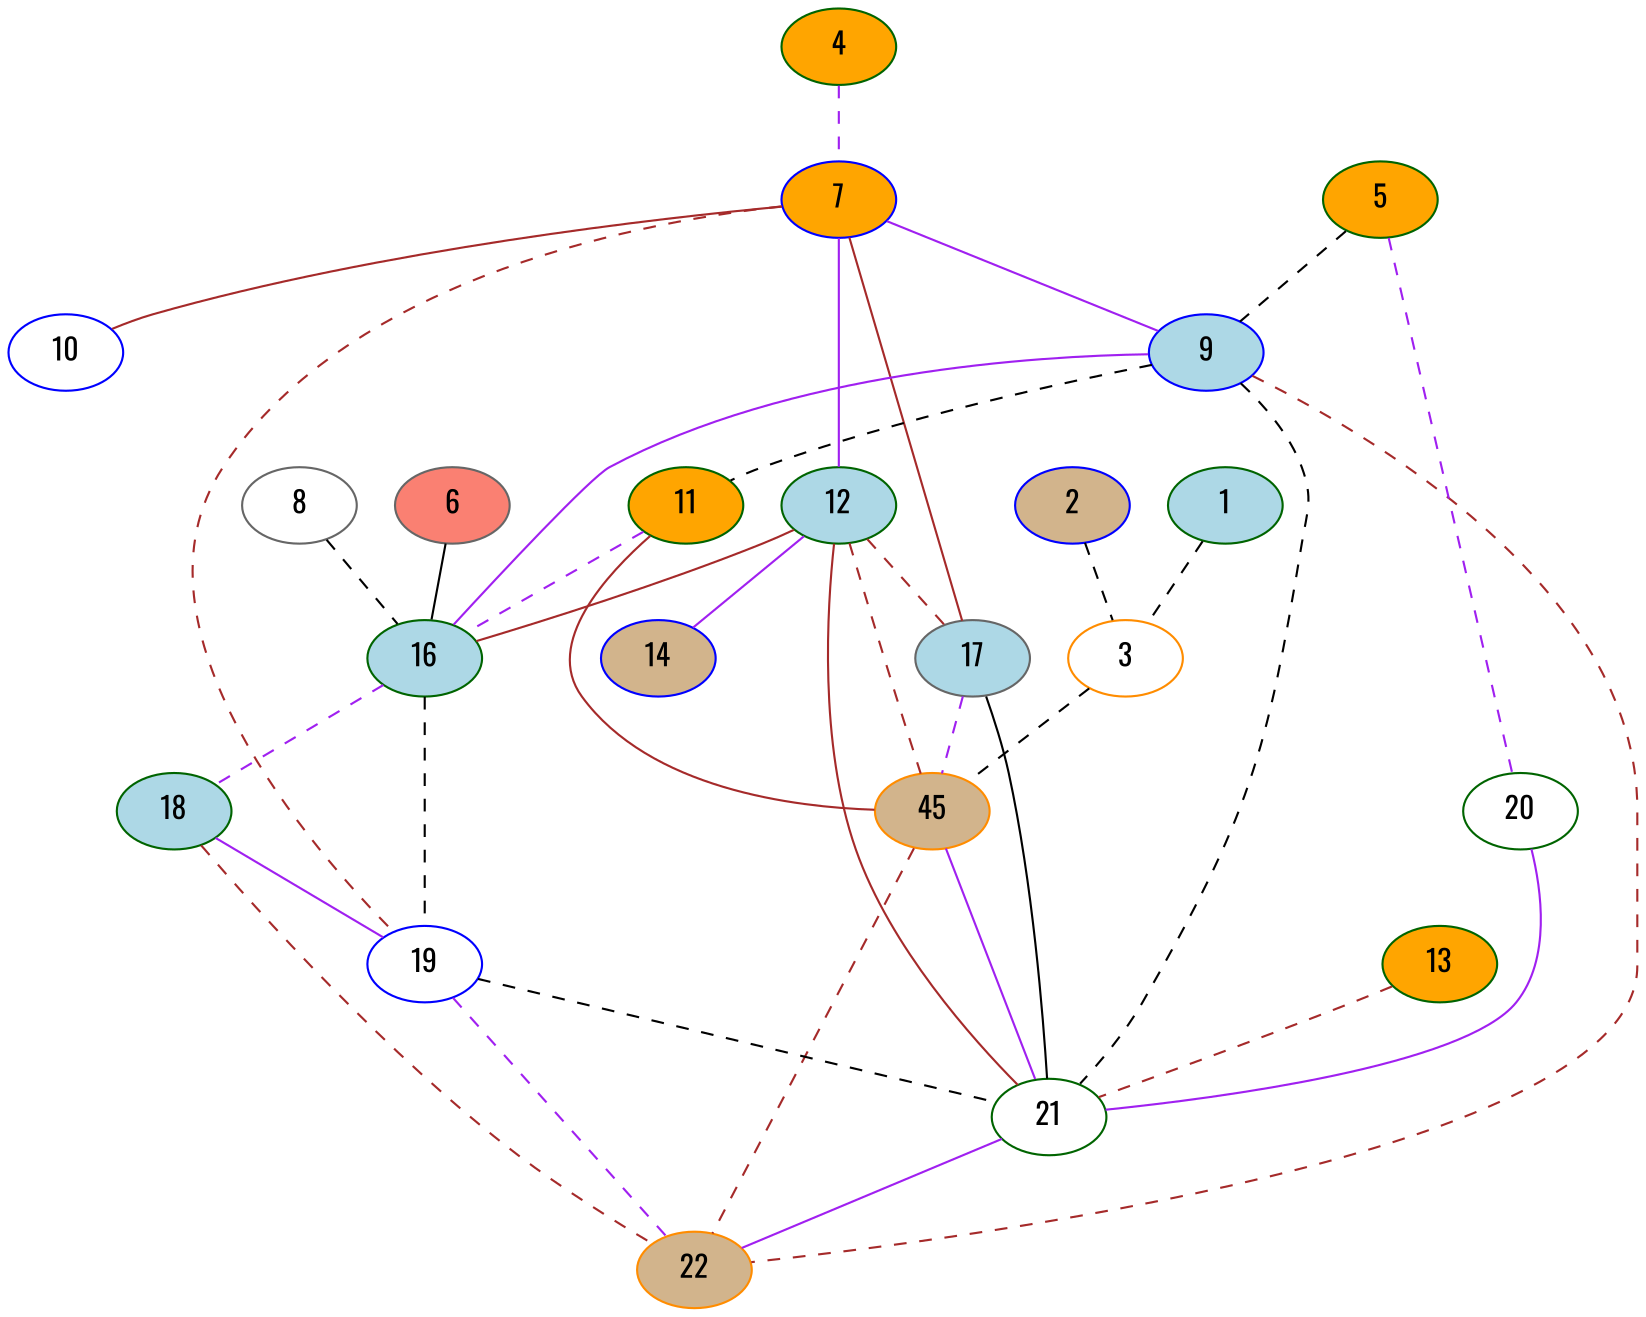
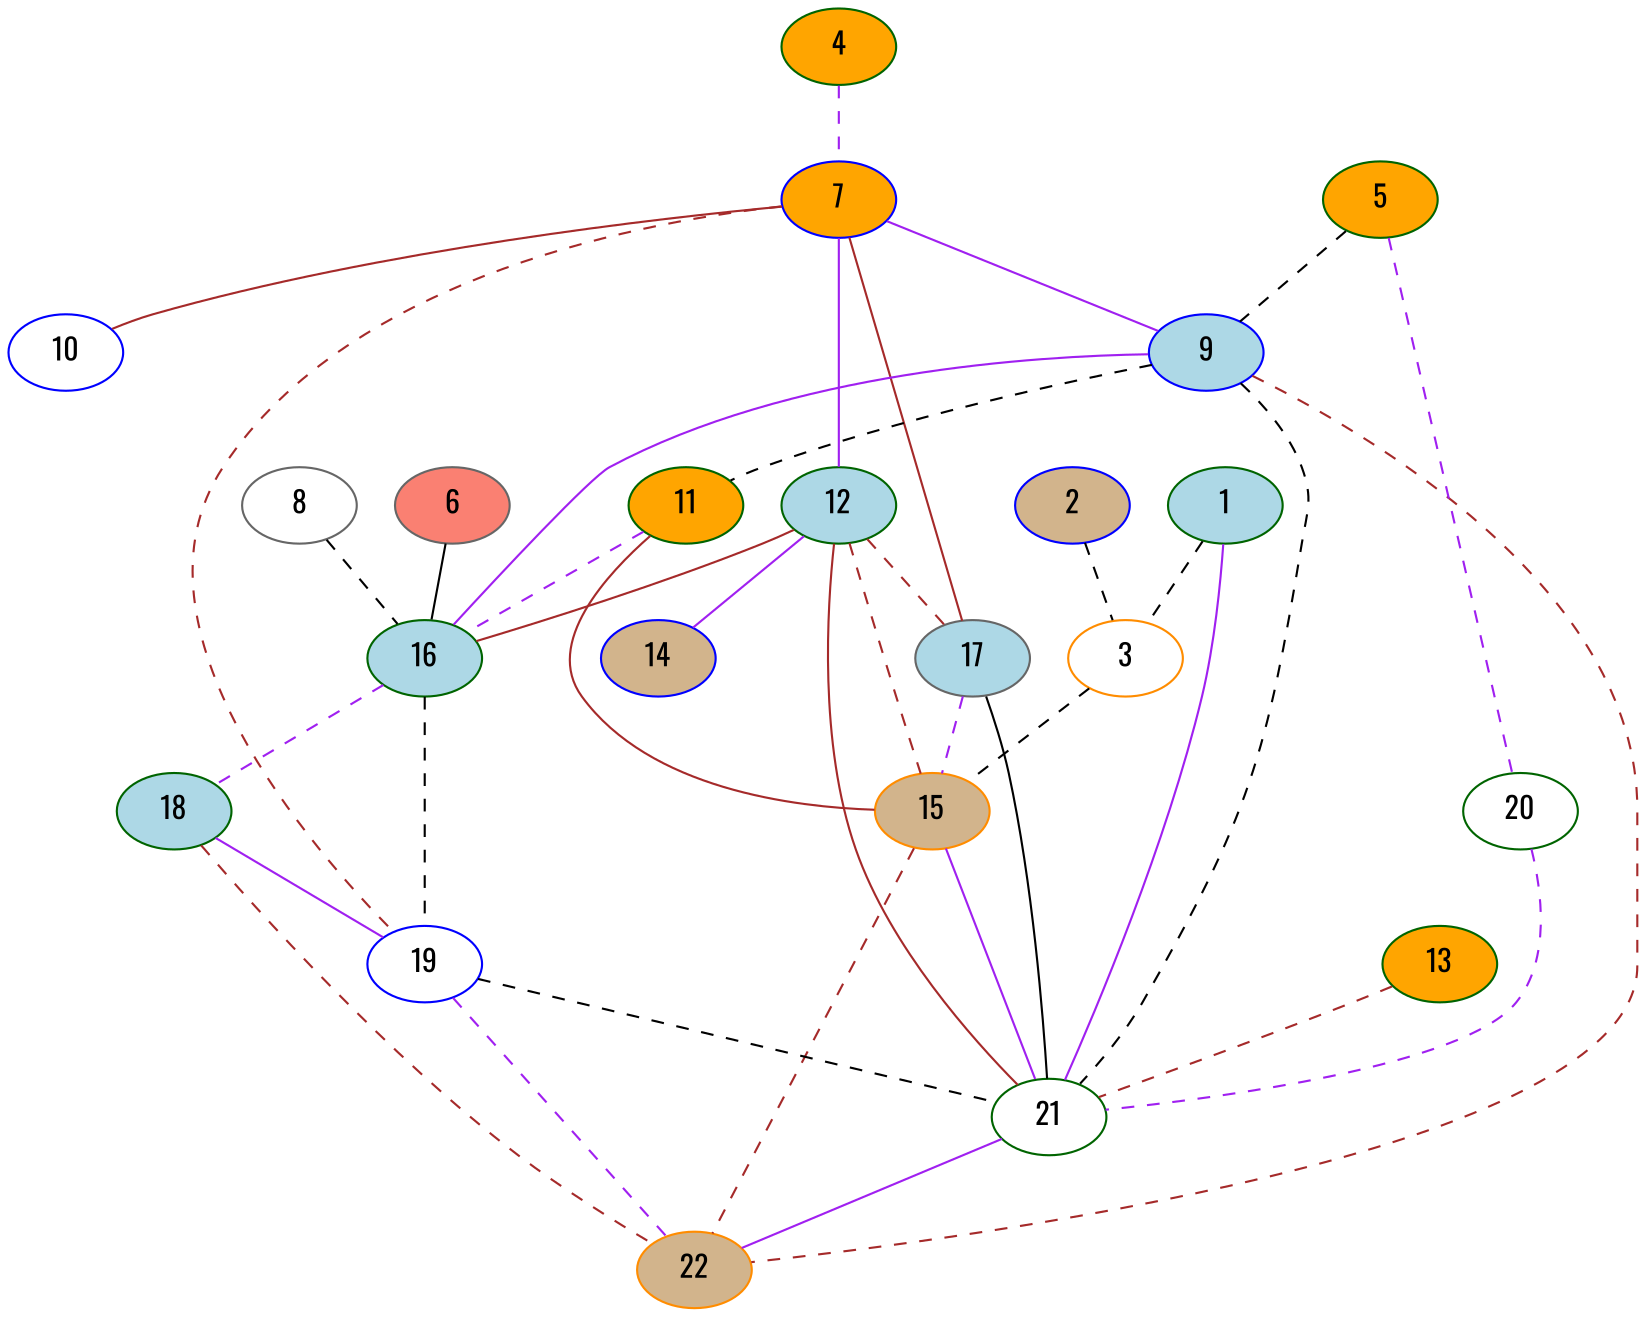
node "45": label "45" -> "15"
edge "1" -- "21": added
edge "20" -- "21": style solid -> dashed
